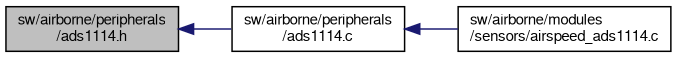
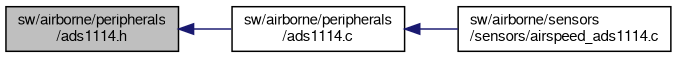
node "sw/airborne/modules /sensors/airspeed_ads1114.c": label "sw/airborne/modules /sensors/airspeed_ads1114.c" -> "sw/airborne/sensors /sensors/airspeed_ads1114.c"
